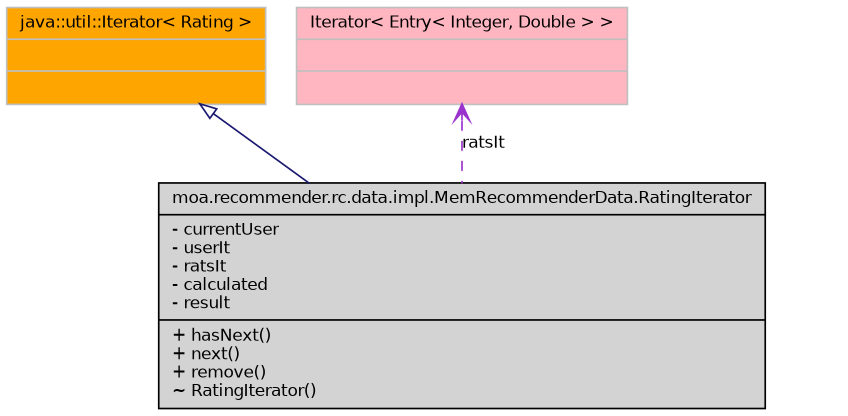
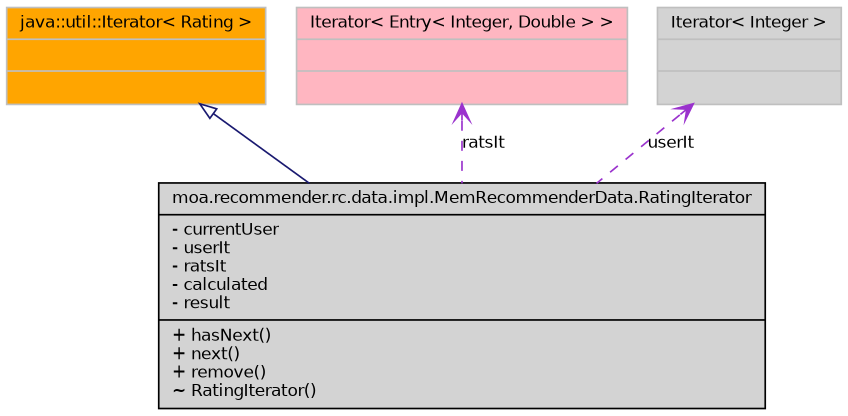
node "Iterator< Integer >": added
